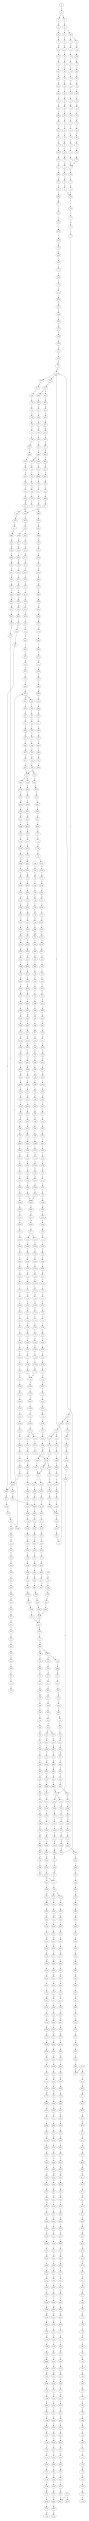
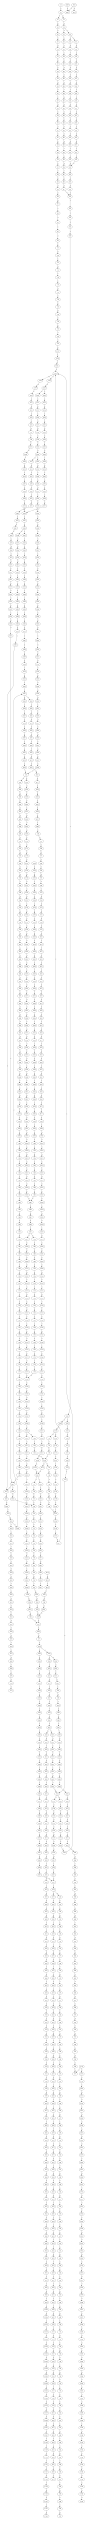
node "S881": removed
